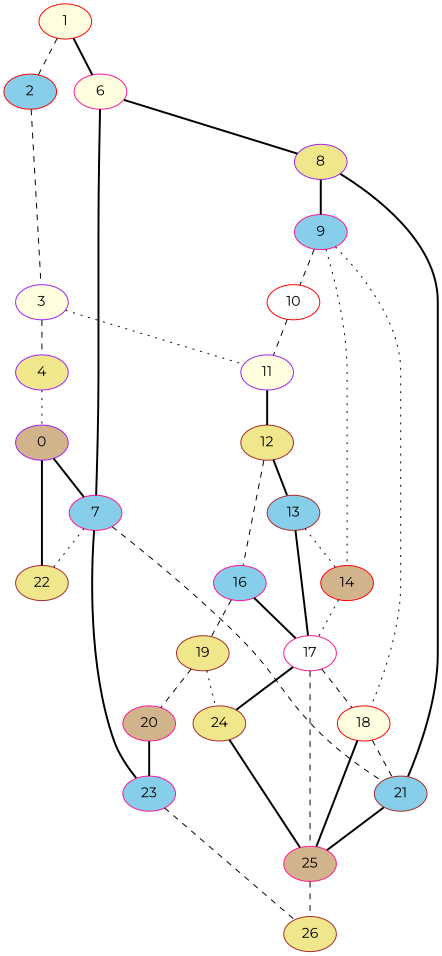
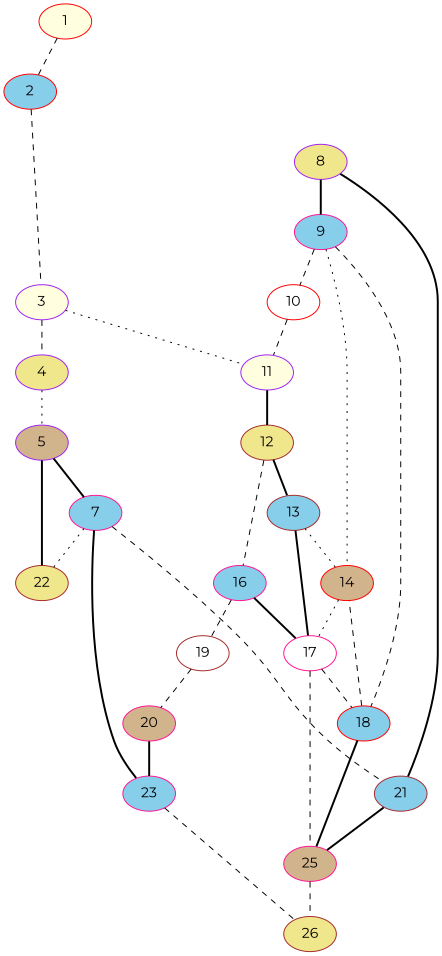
node "6": removed
node "0": label "0" -> "5"
edge "9" -- "18": style dotted -> dashed
node "19": fillcolor khaki -> white
node "24": removed
node "18": fillcolor lightyellow -> skyblue
edge "18" -- "21": now "18" -- "14"
